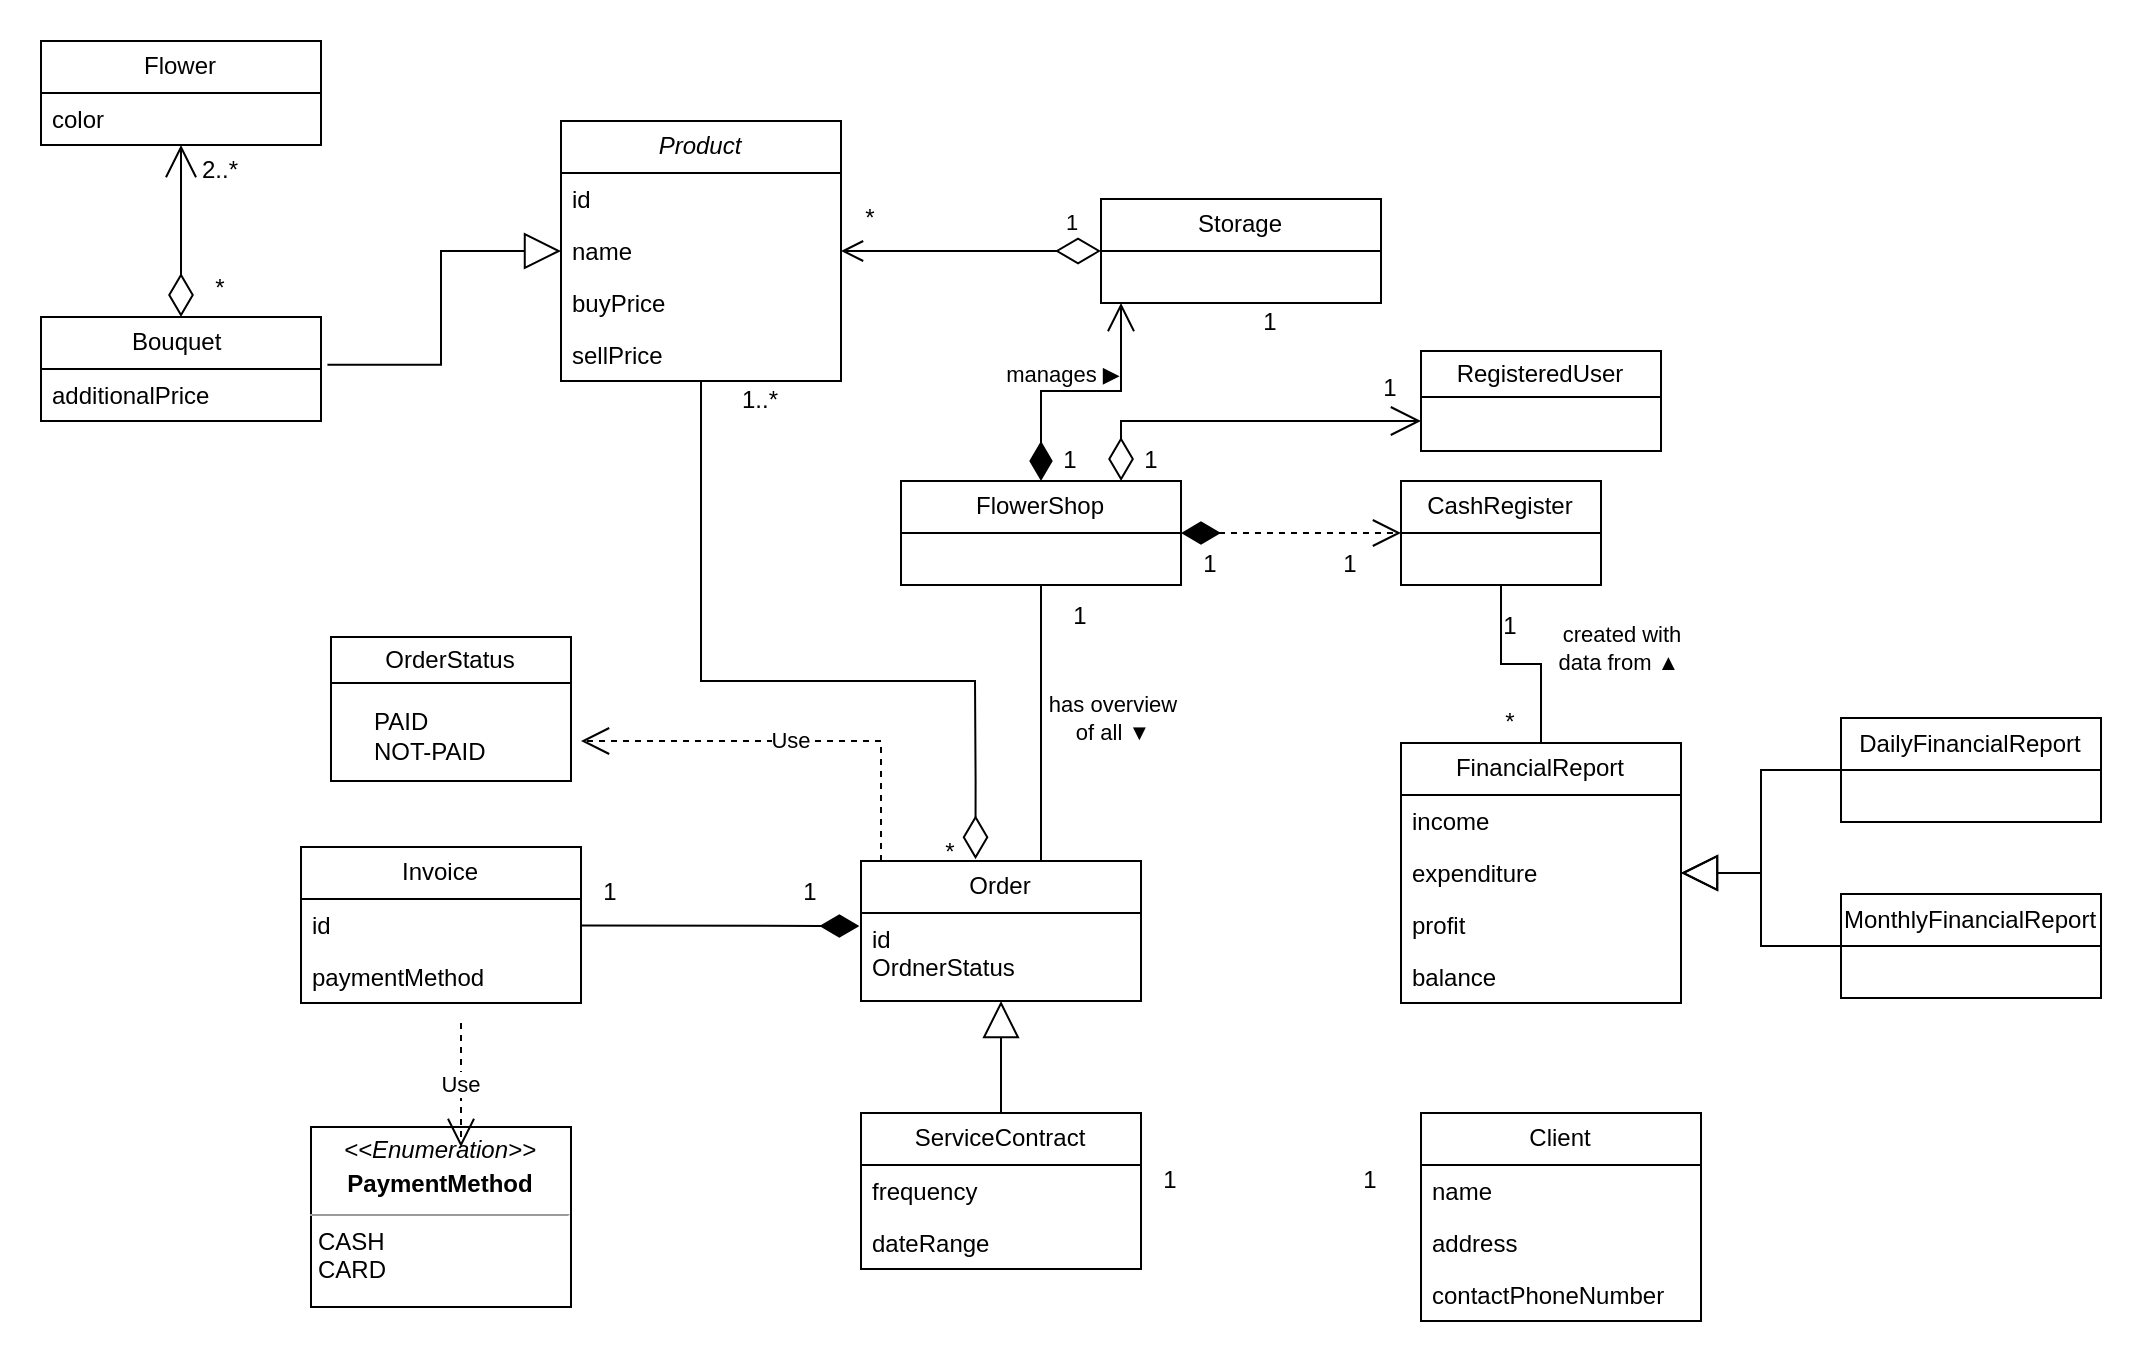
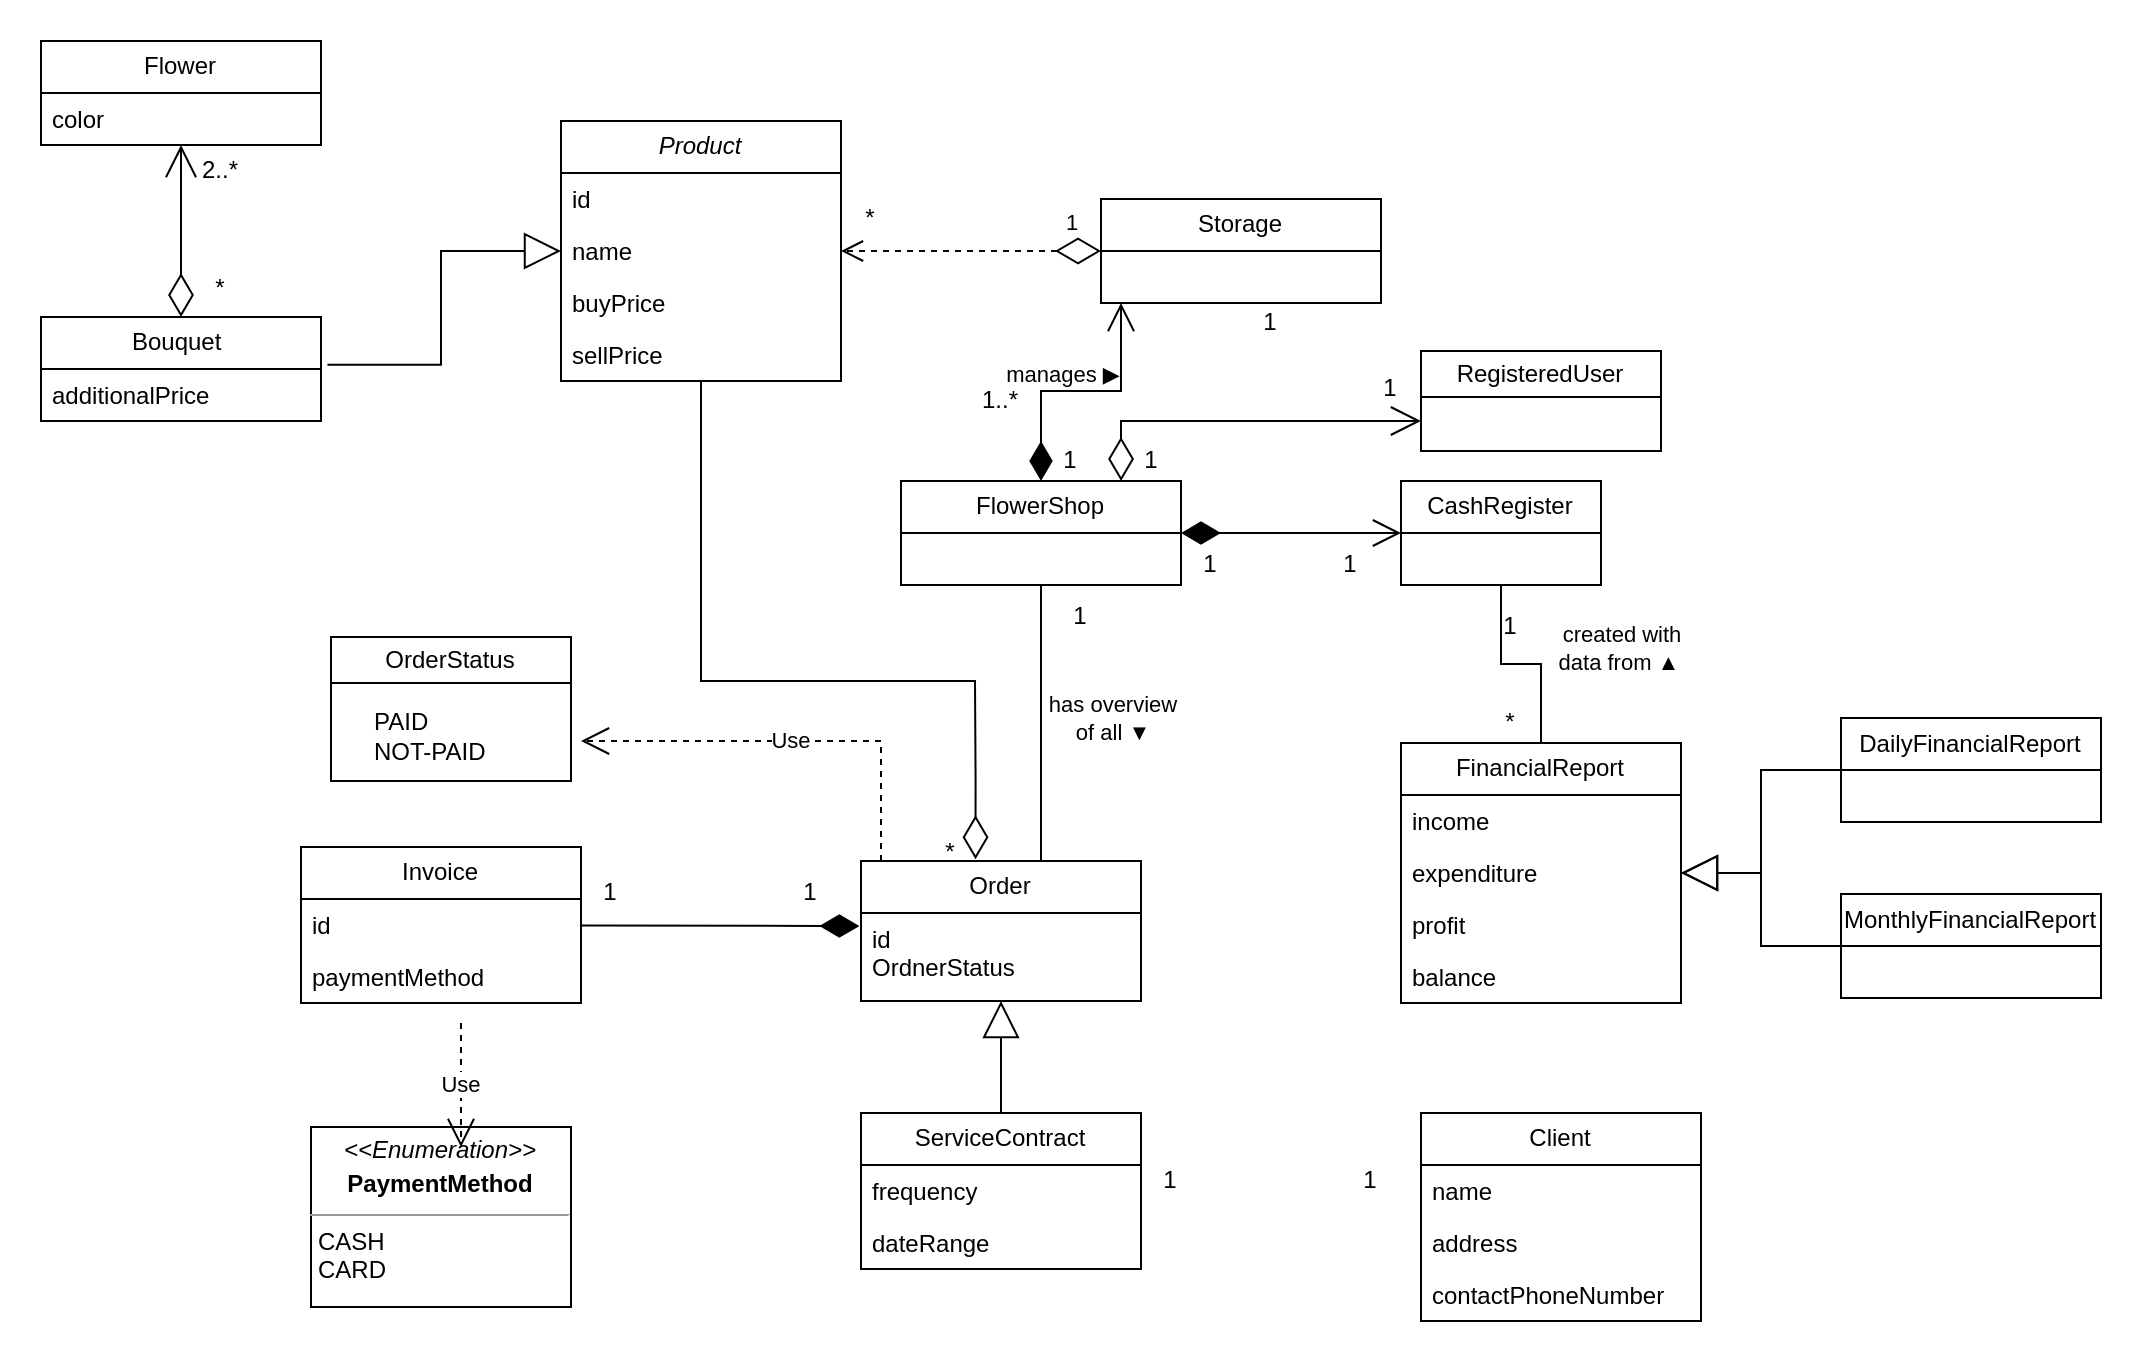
edge "Product" -- "Storage": style solid -> dashed
node "1..*": moved (761, 401) -> (1001, 401)
edge "FlowerShop" -- "CashRegister": style dashed -> solid
